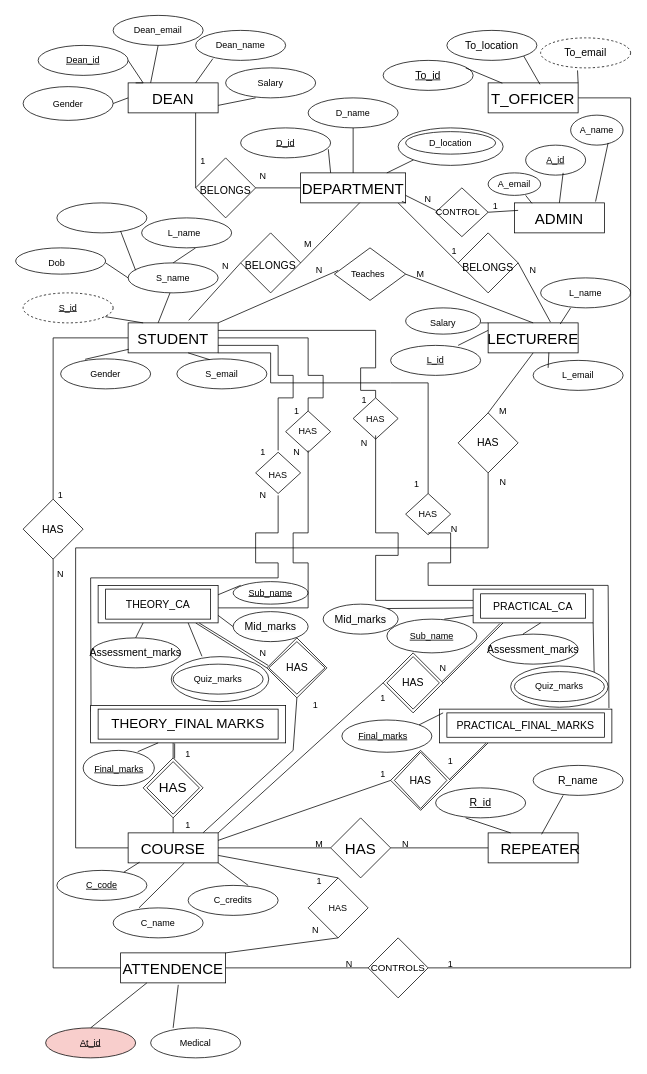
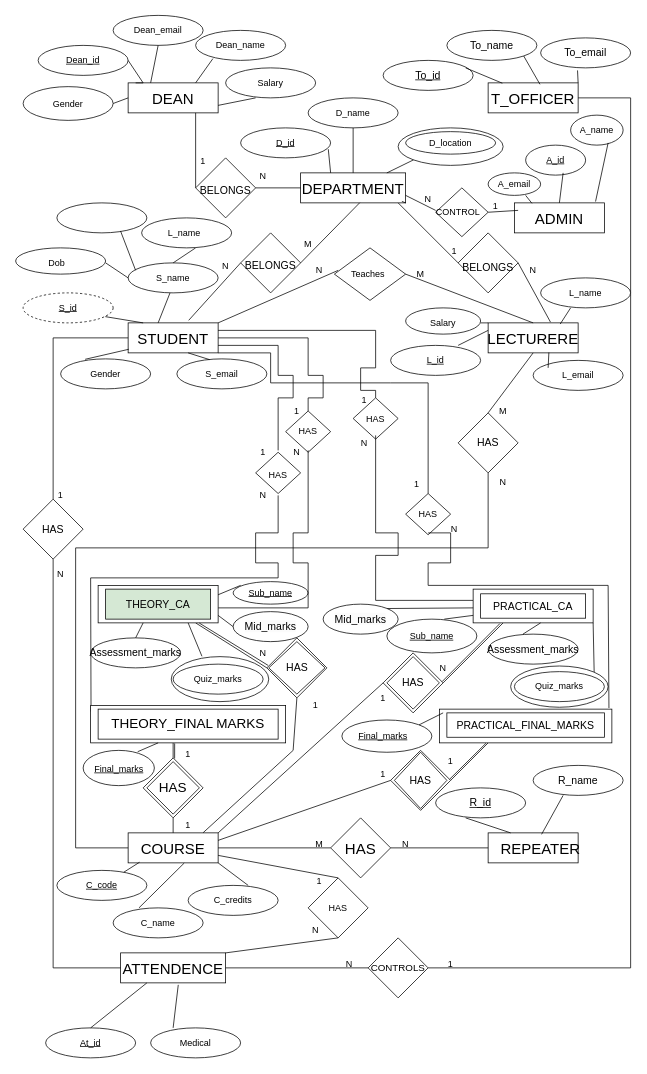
node "To_location": label "To_location" -> "To_name"
node "To_email": style dashed -> solid
node "THEORY_CA": fillcolor #ffffff -> #d5e8d4
node "At_id": fillcolor #f8cecc -> #ffffff
